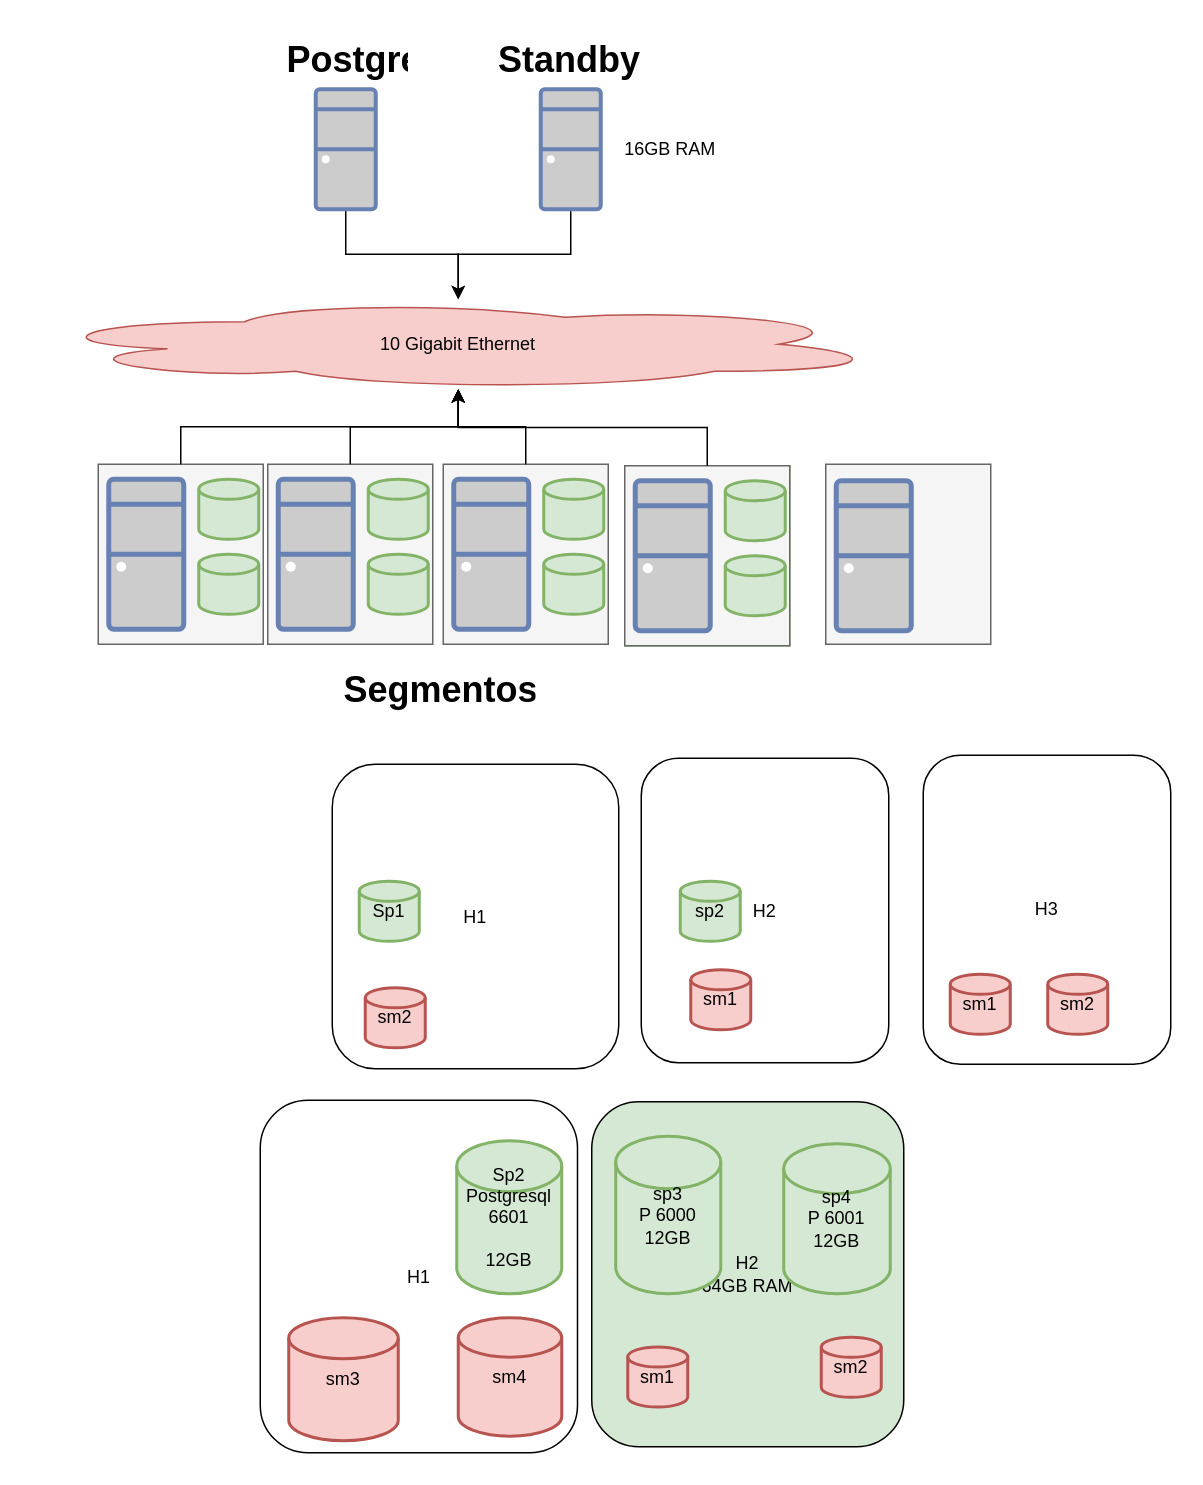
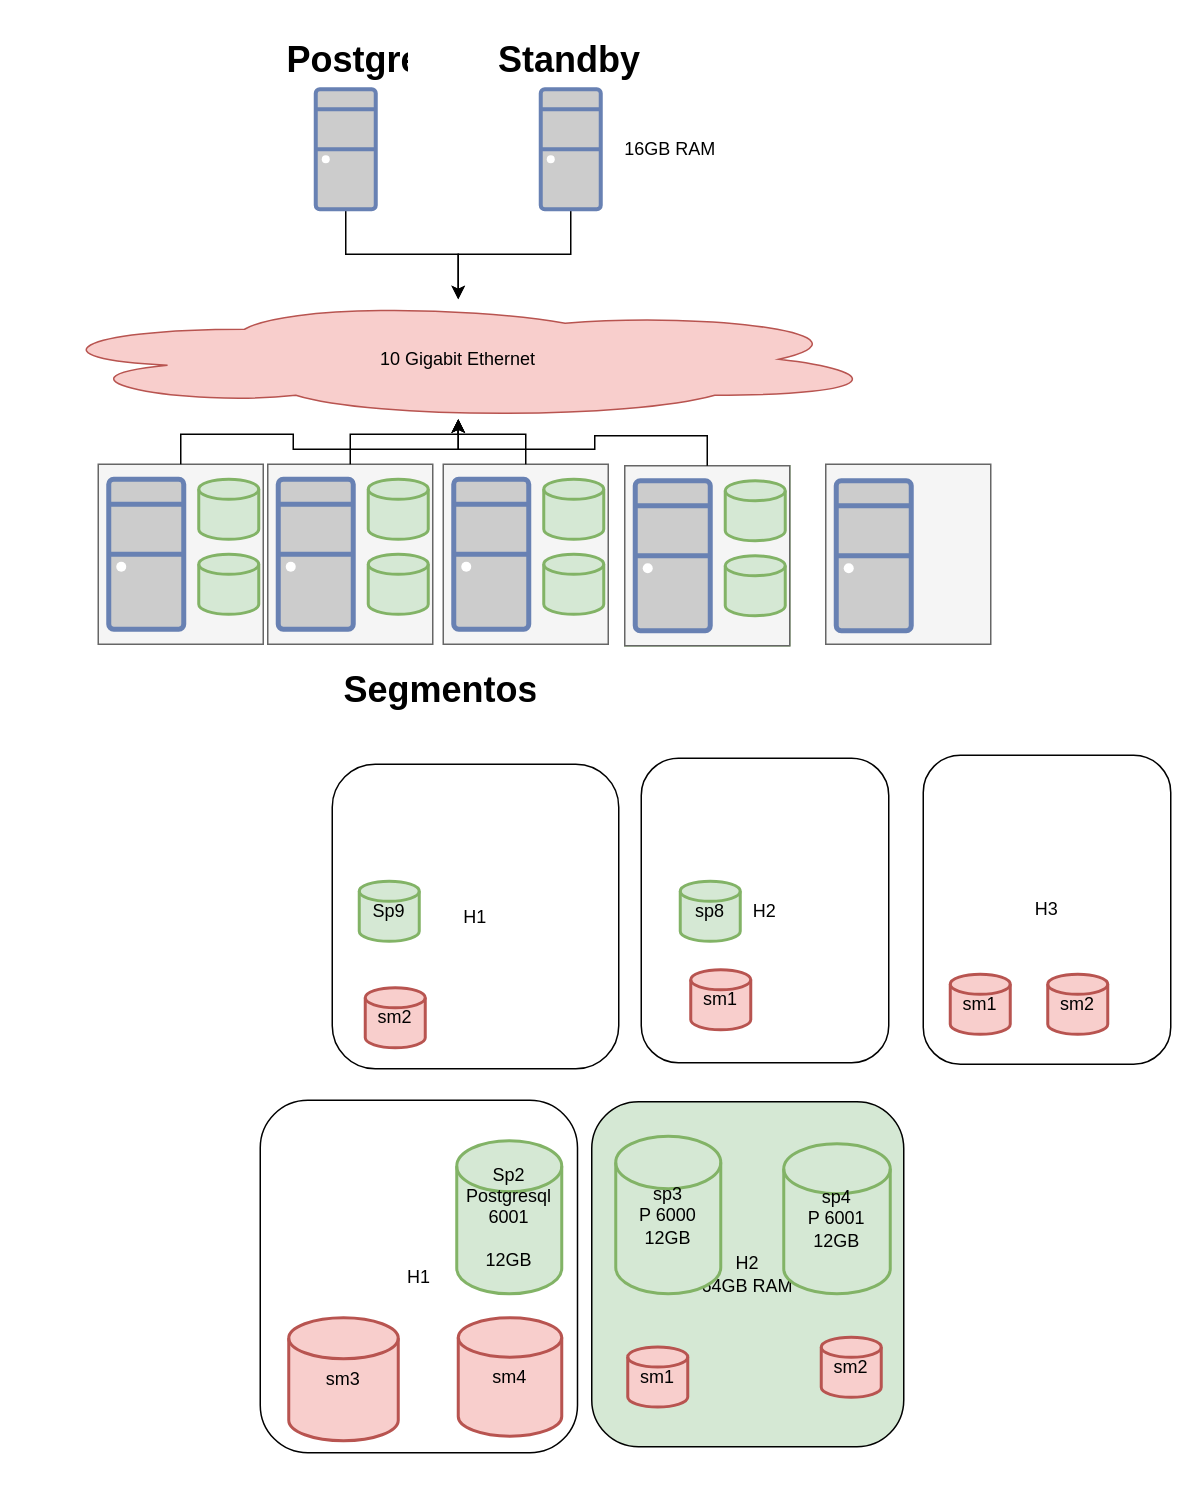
node "10 Gigabit Ethernet": size 855x90 -> 855x120
node "Sp1": label "Sp1" -> "Sp9"
node "sp2": label "sp2" -> "sp8"
node "Sp2 Postgresql 6601 12GB": label "Sp2 Postgresql 6601 12GB" -> "Sp2 Postgresql 6001 12GB"
